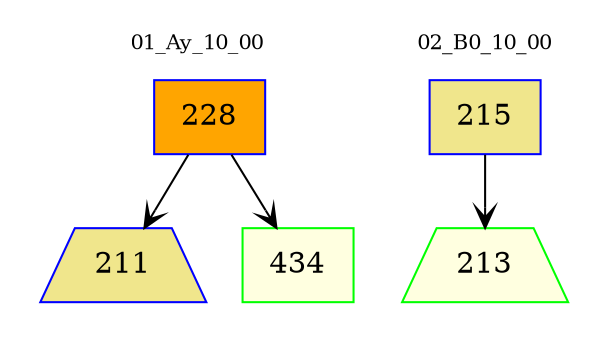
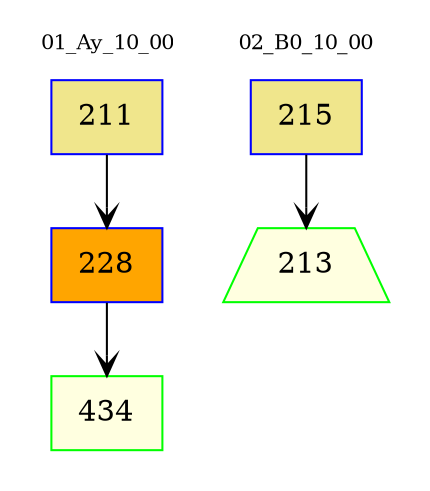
edge "228" -> "211": reversed
node "211": shape trapezium -> box
